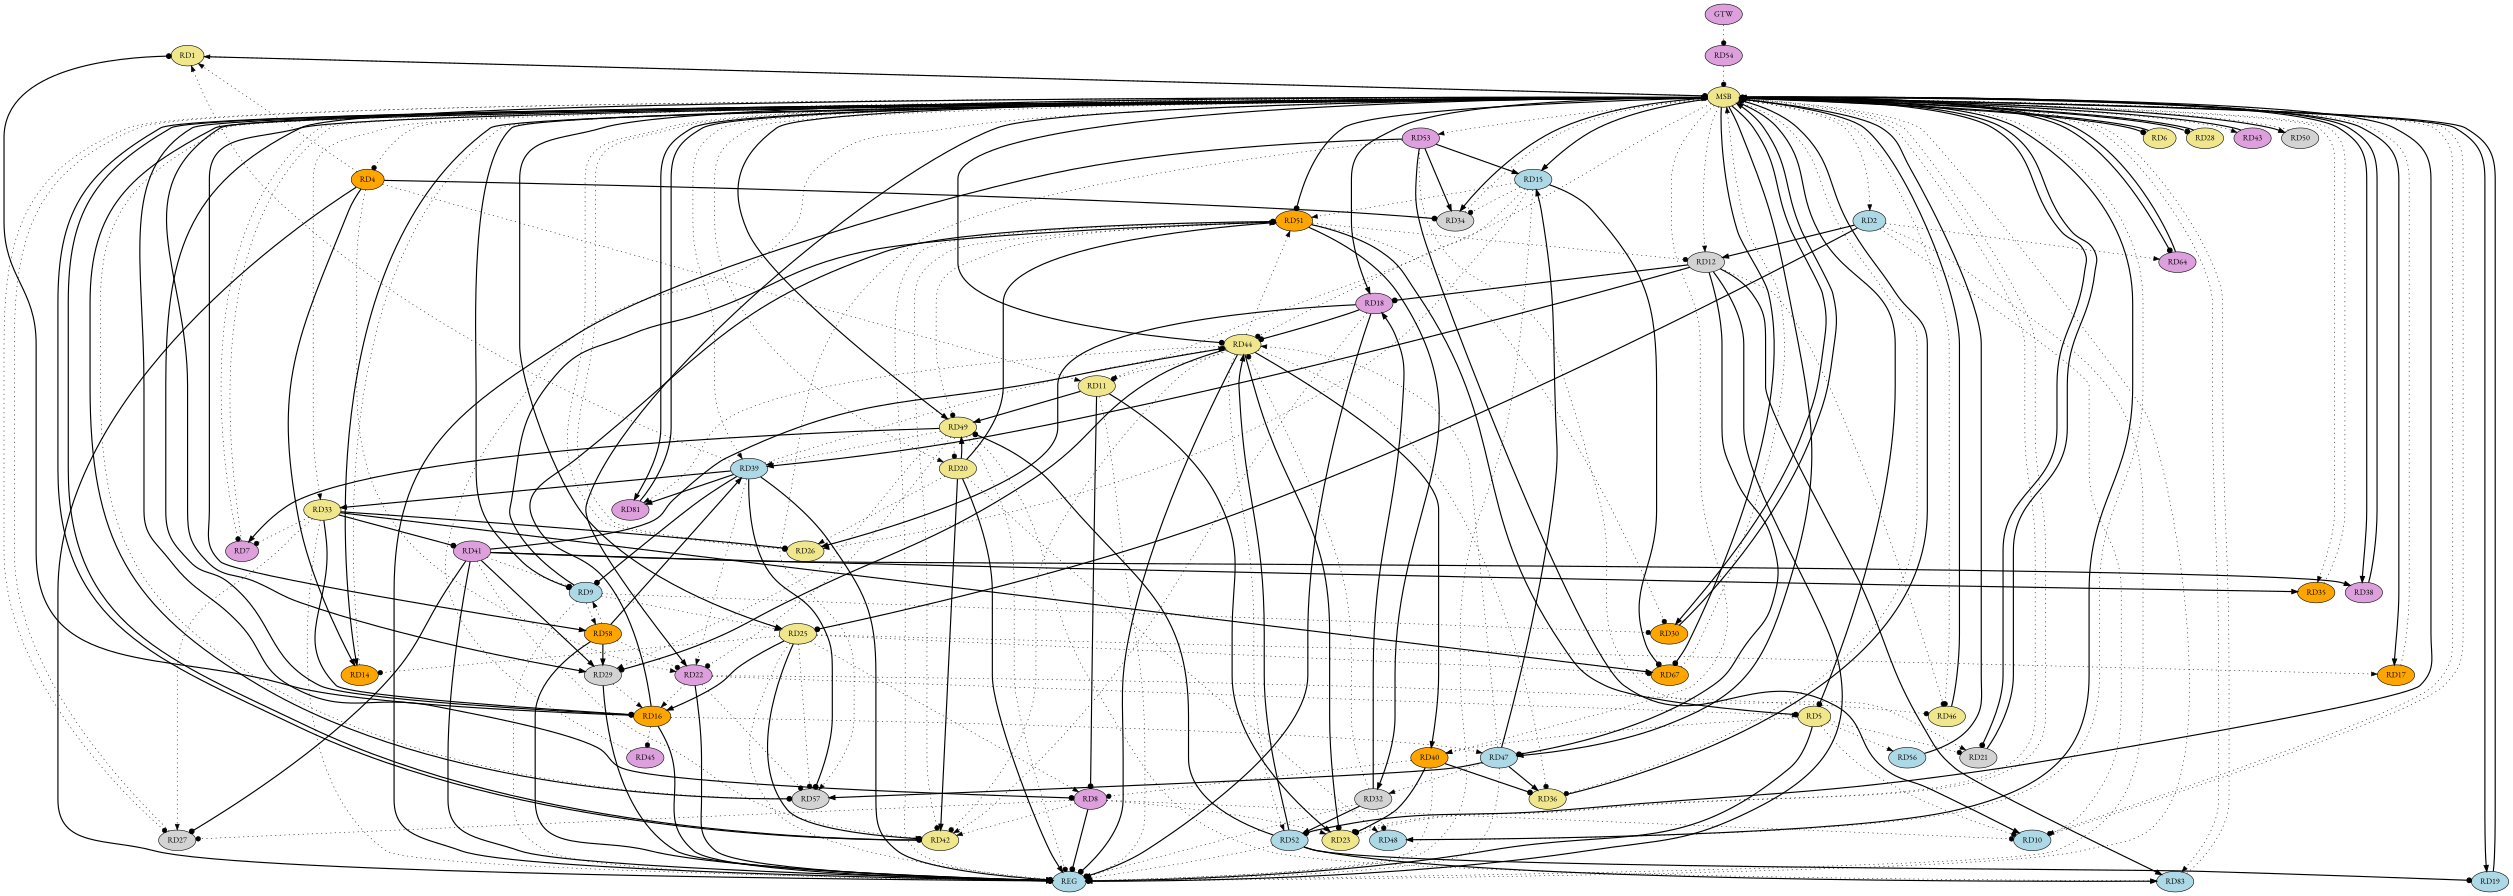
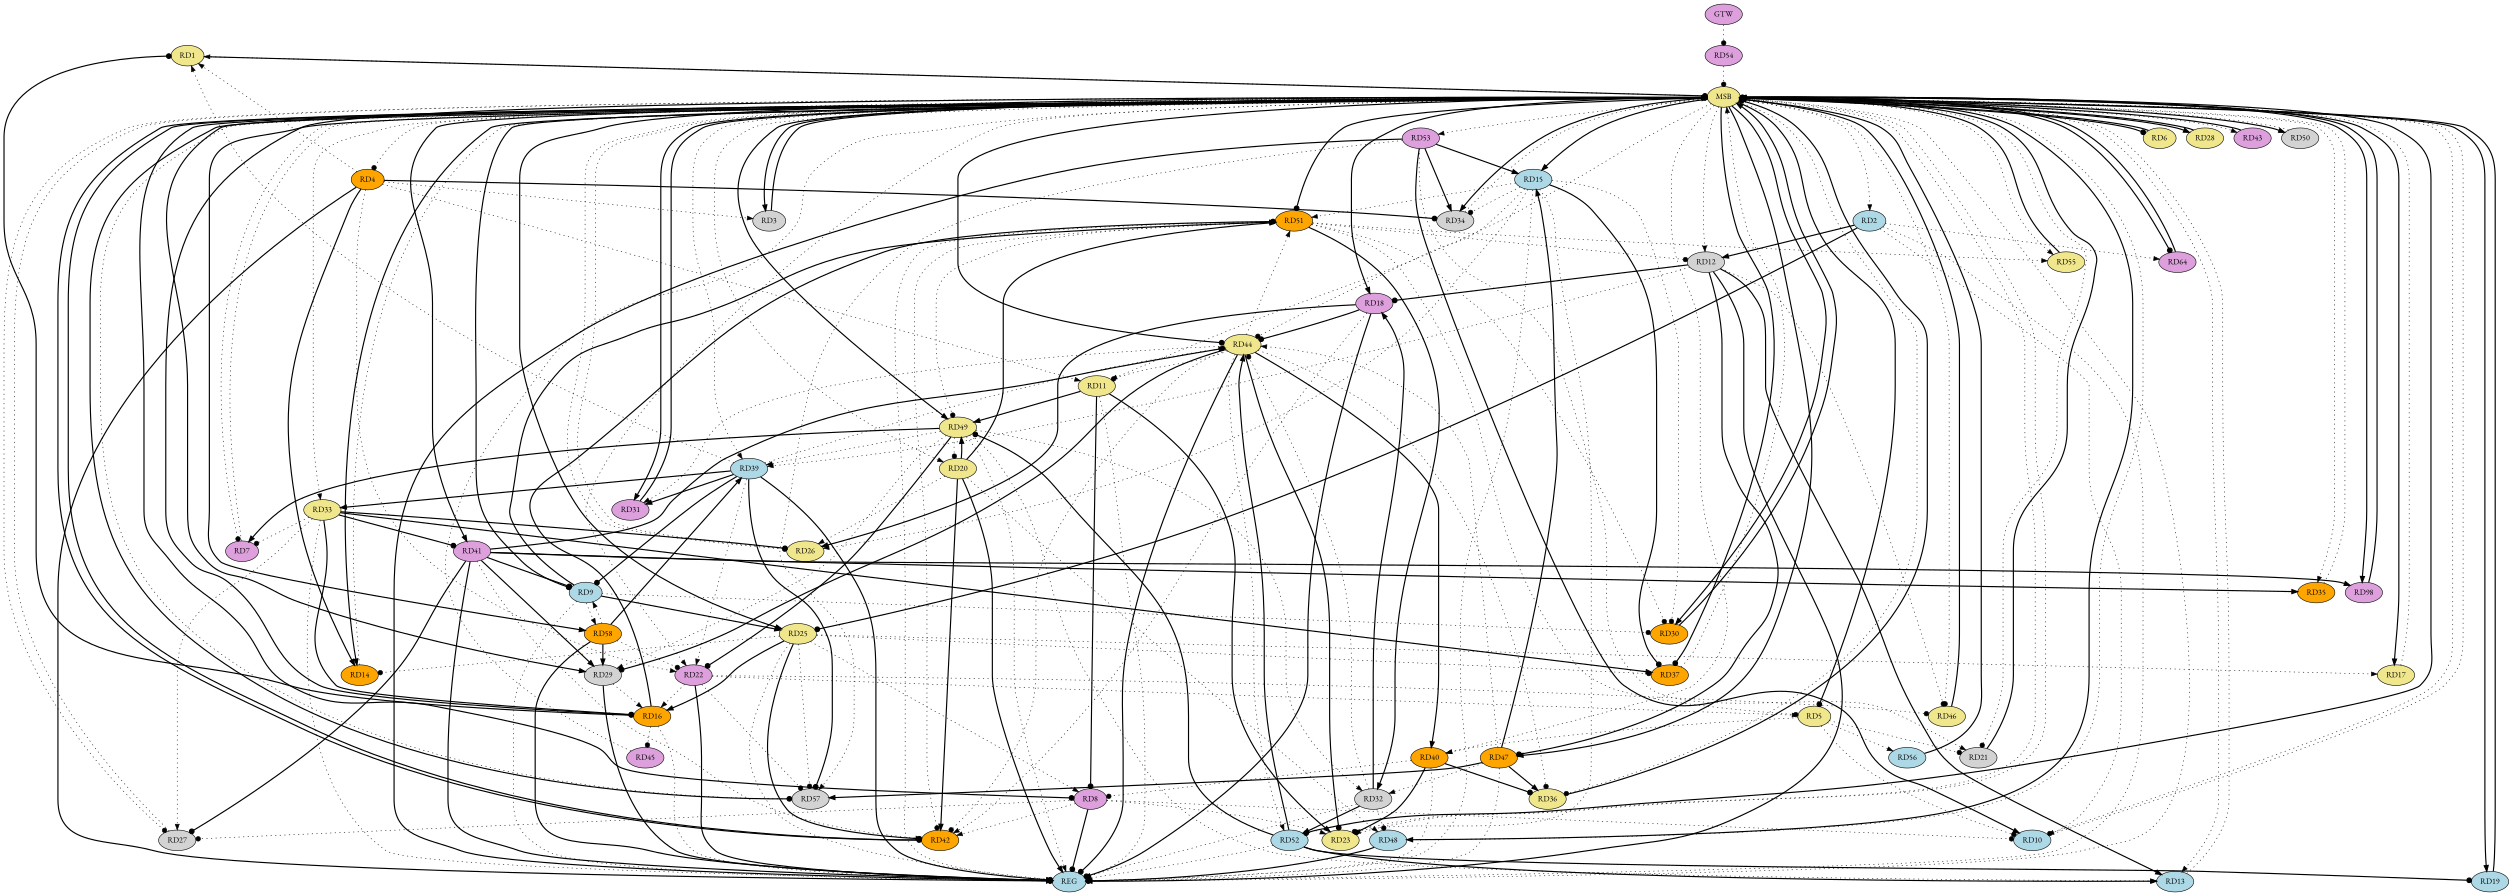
edge "MSB" -> "RD41": added
edge "MSB" -> "RD28": arrowhead dot -> normal
edge "MSB" -> "RD22": style bold -> dotted
node "RD3": added
node "RD55": added
edge "RD9" -> "RD51": arrowhead dot -> normal
edge "MSB" -> "RD21": style bold -> dotted
edge "RD15" -> "RD30": added
edge "RD12" -> "RD39": style bold -> dotted
node "RD81": label "RD81" -> "RD31"
edge "RD51" -> "RD5": style bold -> dotted
edge "RD49" -> "RD32": added
edge "RD49" -> "RD22": style dotted -> bold
edge "RD41" -> "RD9": style dotted -> bold
node "RD38": label "RD38" -> "RD98"
edge "RD15" -> "RD23": added
edge "RD9" -> "RD25": style dotted -> bold
edge "RD49" -> "REG": arrowhead dot -> normal
node "RD67": label "RD67" -> "RD37"
node "RD17": fillcolor orange -> khaki
edge "RD16" -> "RD47": removed
node "RD47": fillcolor lightblue -> orange
node "RD42": fillcolor khaki -> orange
edge "RD5" -> "REG": now "RD48" -> "REG"
edge "RD16" -> "REG": style bold -> dotted
node "RD83": label "RD83" -> "RD13"
